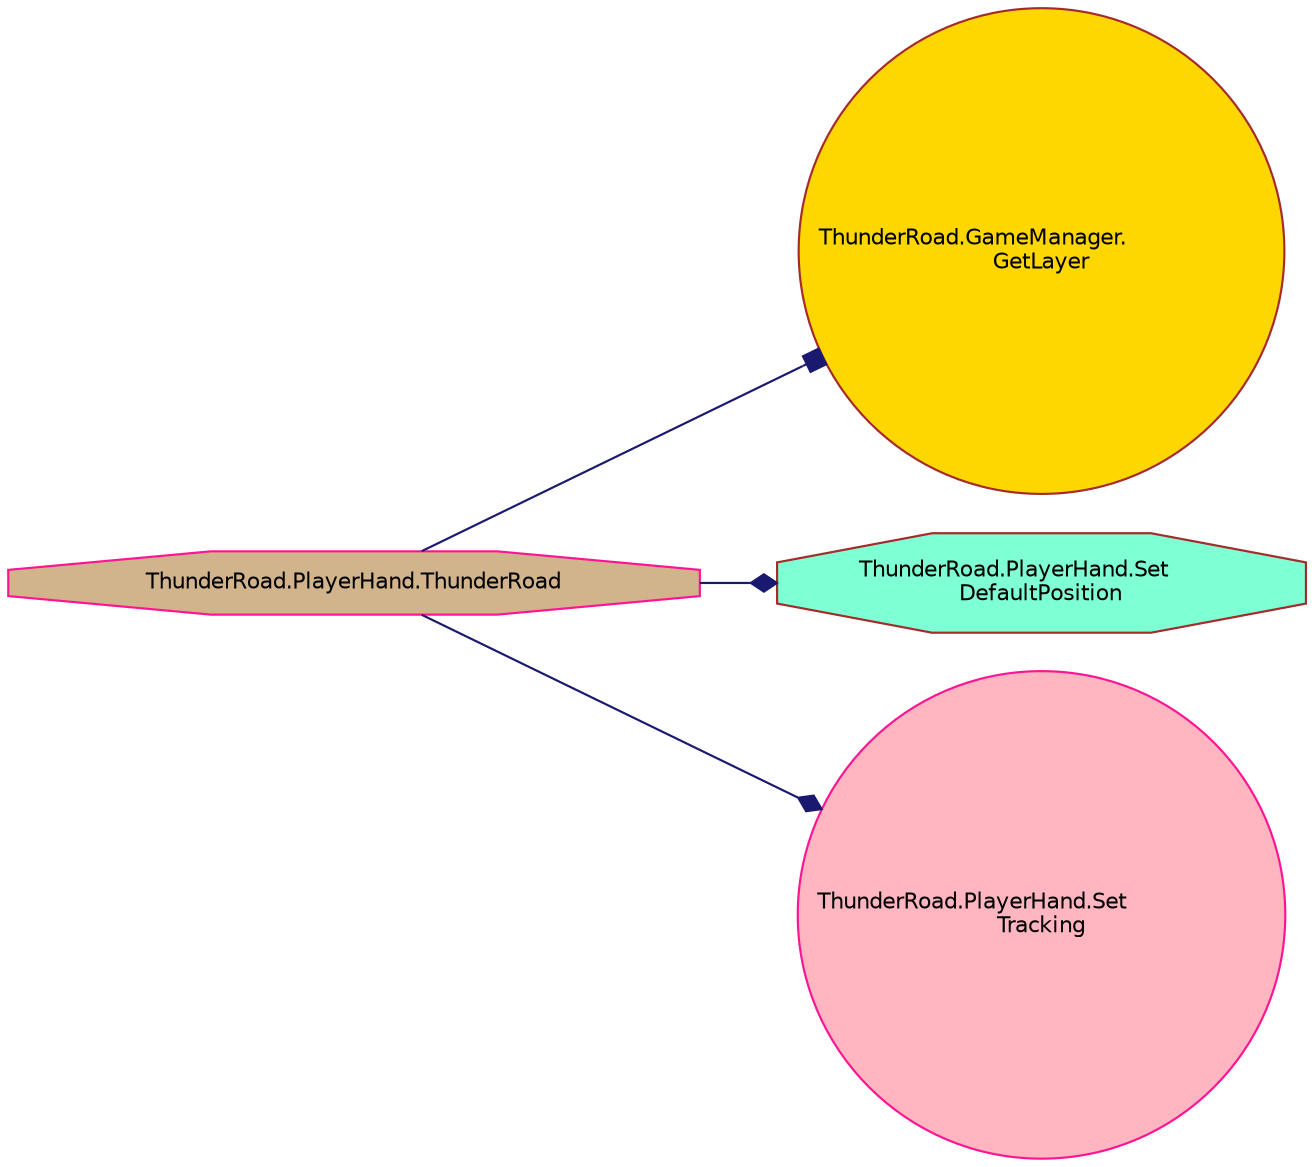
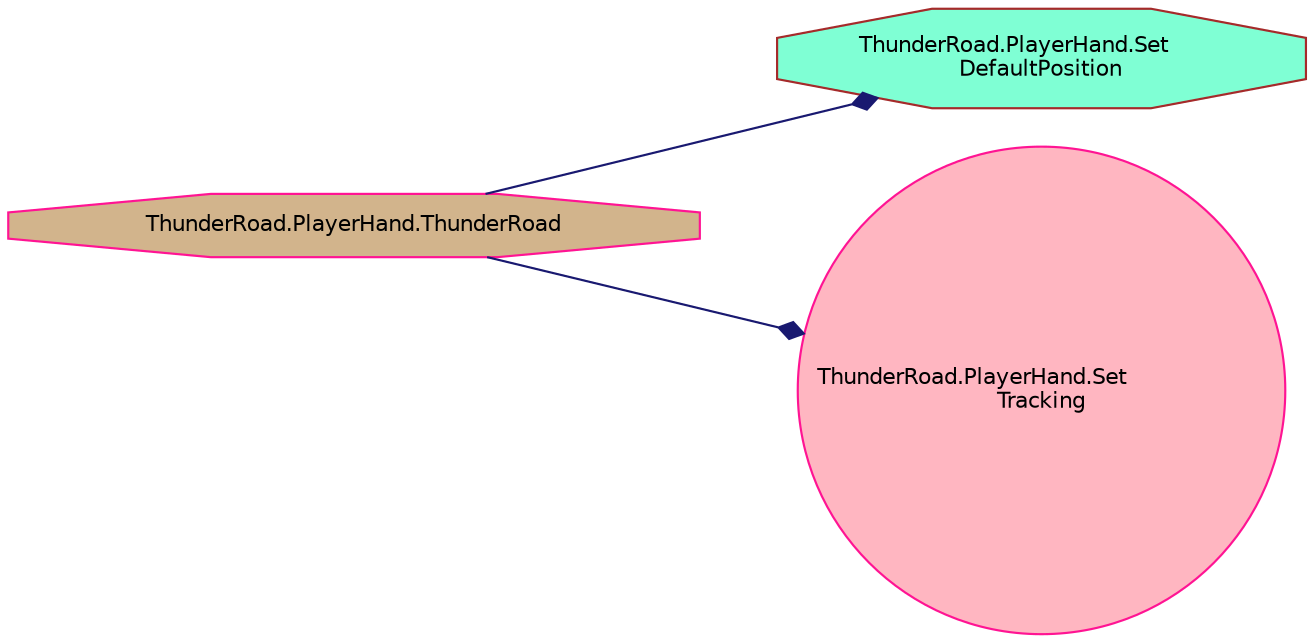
node "ThunderRoad.GameManager. GetLayer": removed
